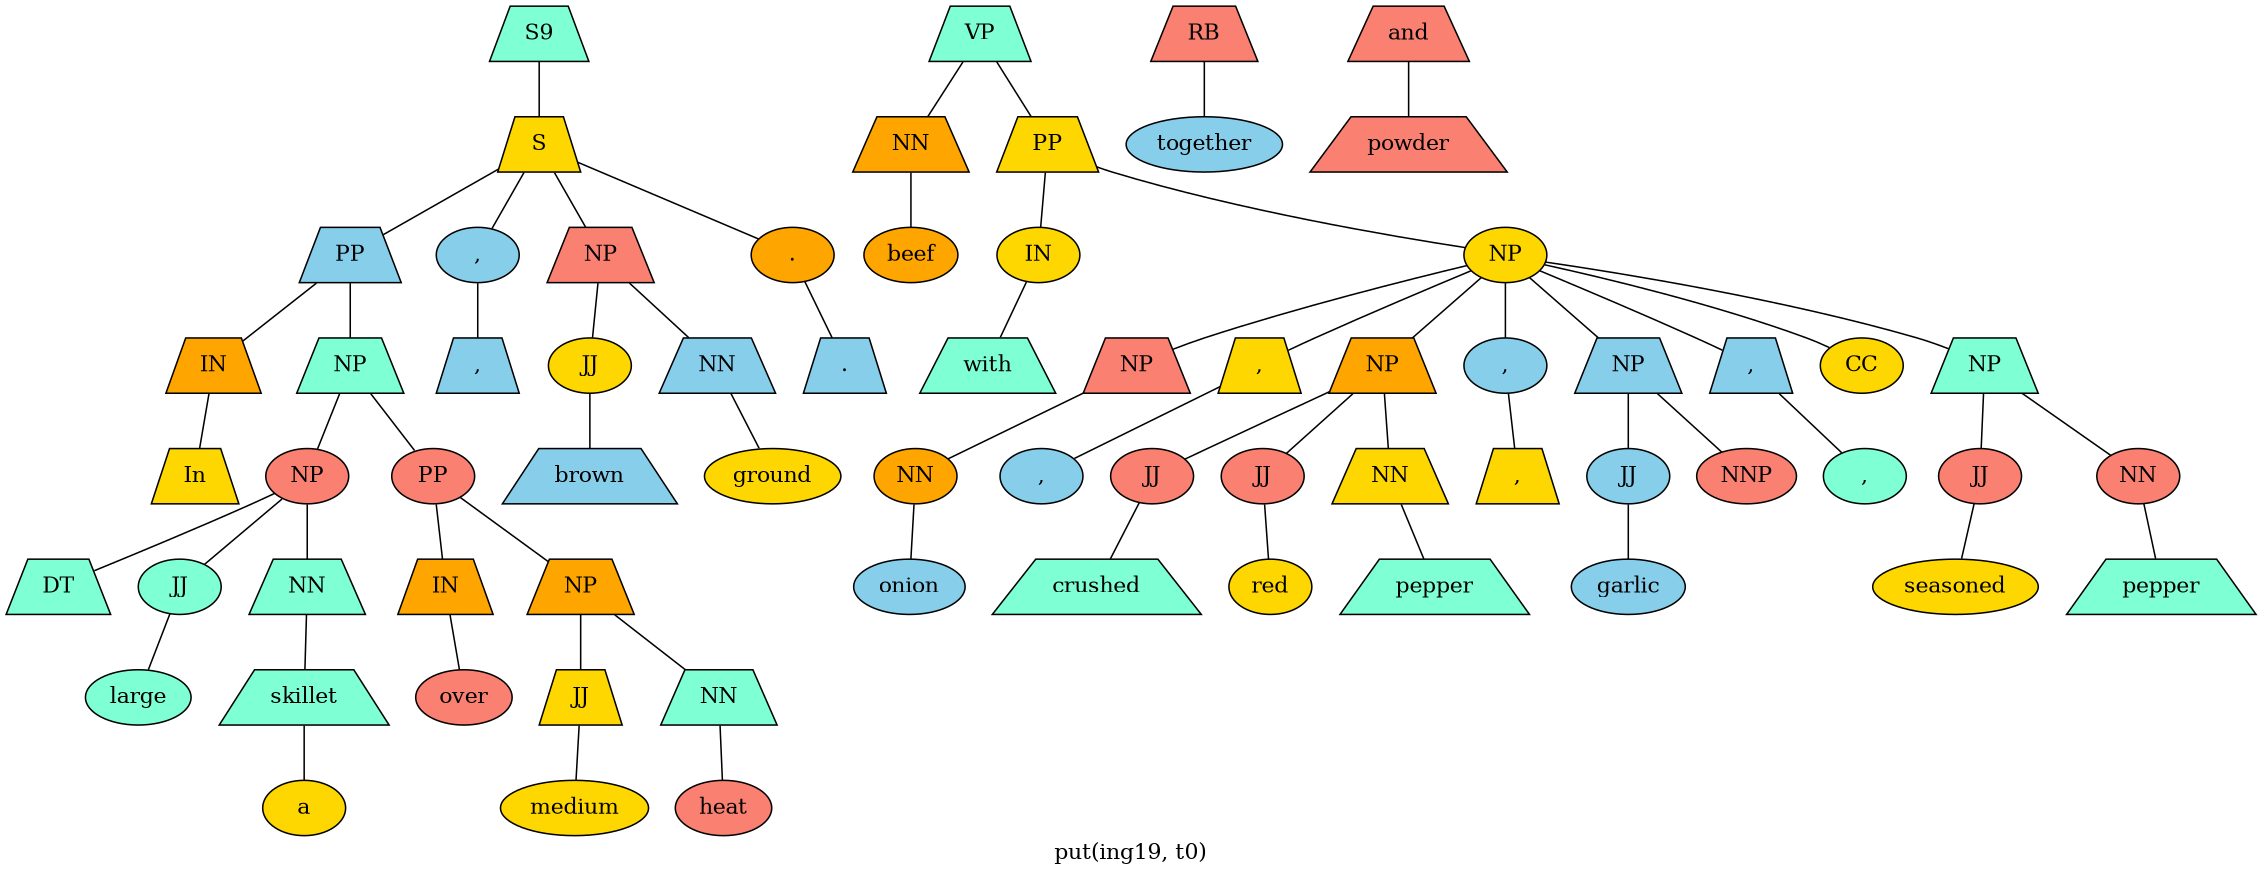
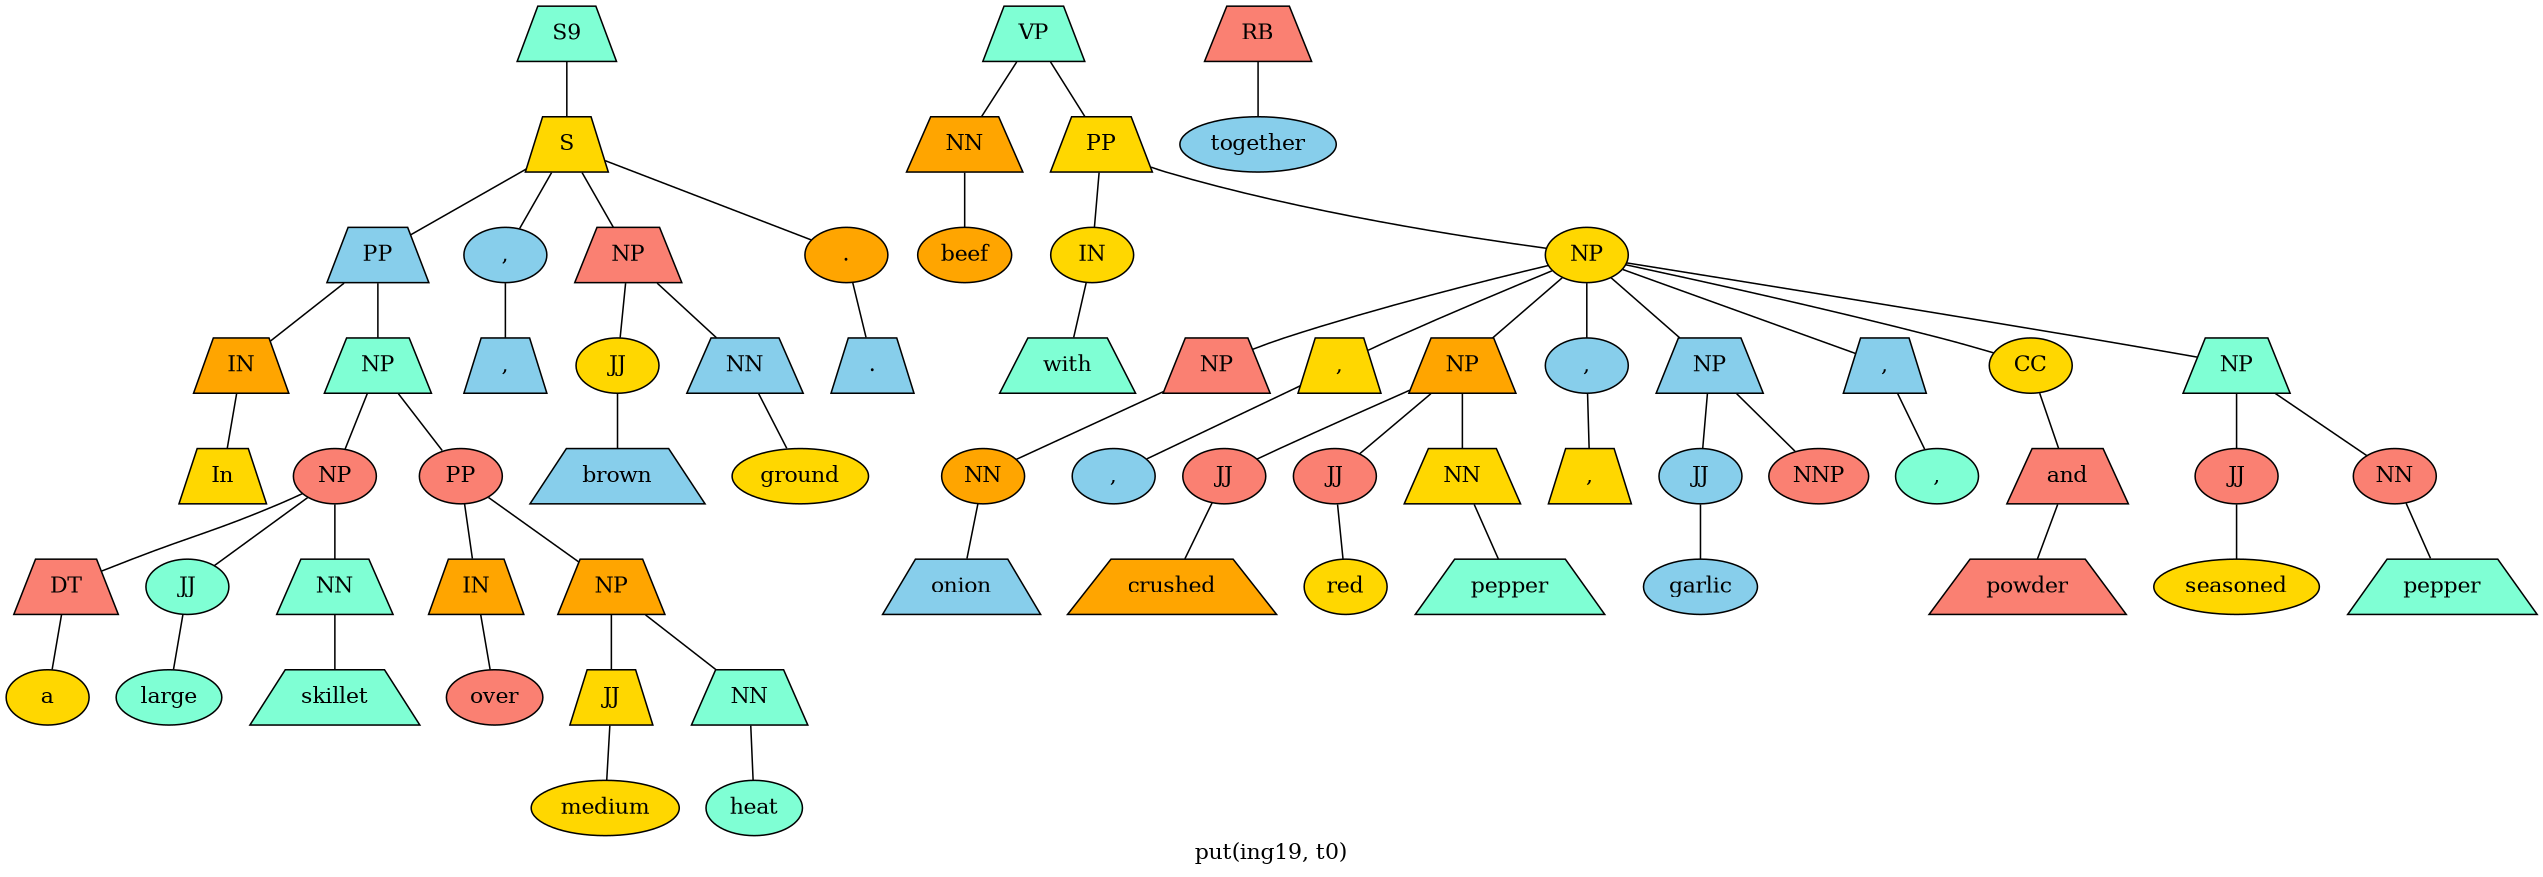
edge "CC" -- "and": added
node "DT": fillcolor aquamarine -> salmon
node "onion": shape ellipse -> trapezium
node "crushed": fillcolor aquamarine -> orange
edge "skillet" -- "a": now "DT" -- "a"
node "heat": fillcolor salmon -> aquamarine
